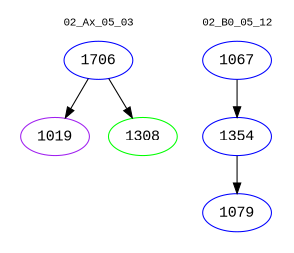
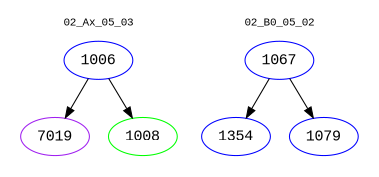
cluster "02_B0_05_12": label "02_B0_05_12" -> "02_B0_05_02"
node "1706": label "1706" -> "1006"
node "1019": label "1019" -> "7019"
node "1308": label "1308" -> "1008"
edge "1354" -> "1079": now "1067" -> "1079"
